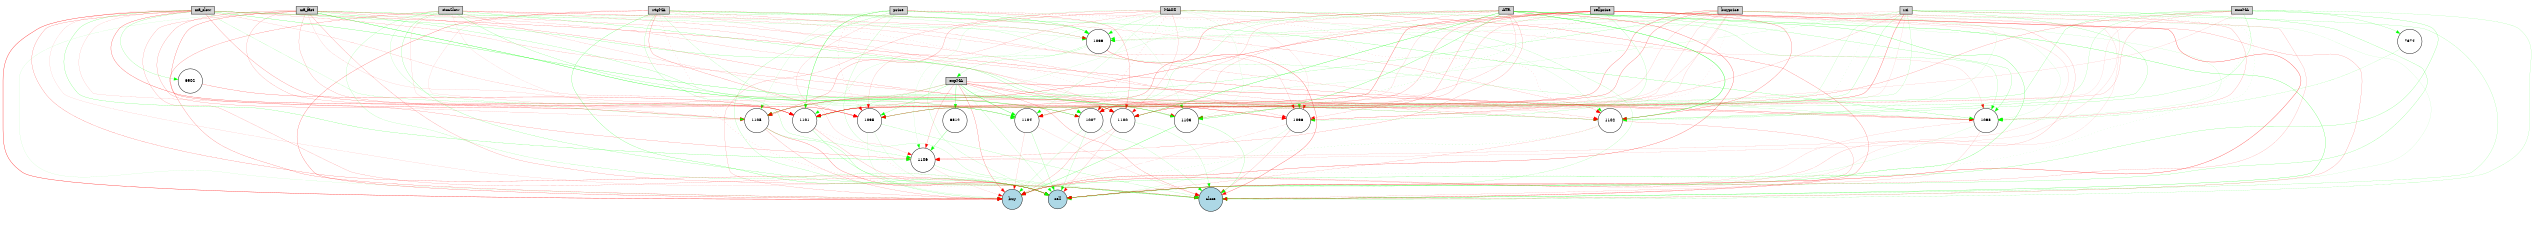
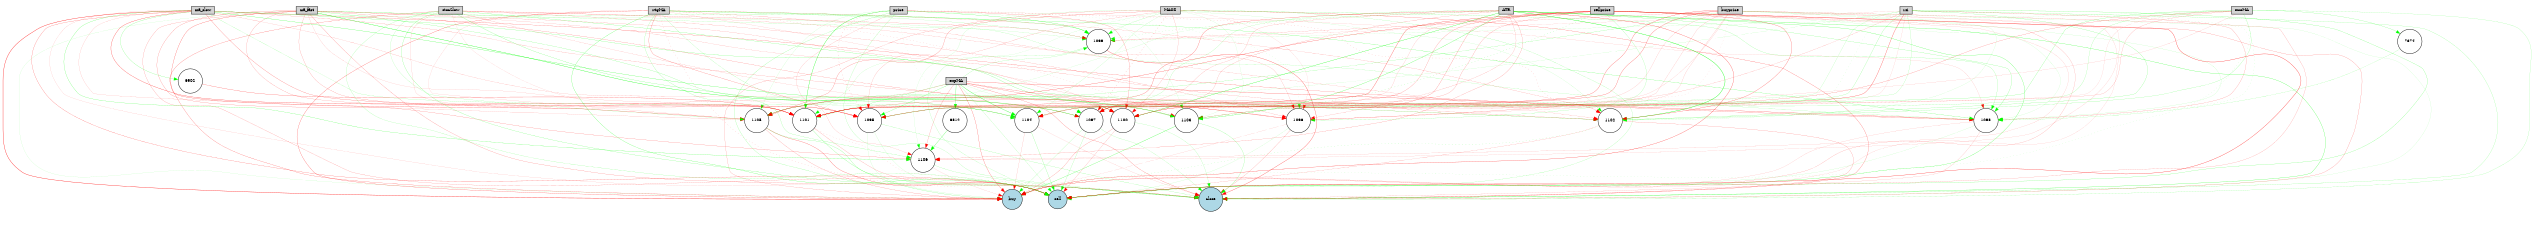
edge "buyprice" -> "1099": color green -> red
edge "1099" -> "expMA": reversed
node "1007": label "1007" -> "1097"
edge "smoMA" -> "buy": removed
